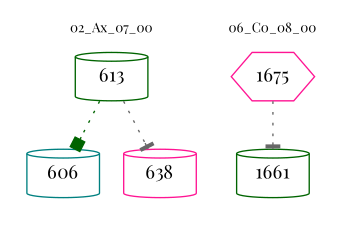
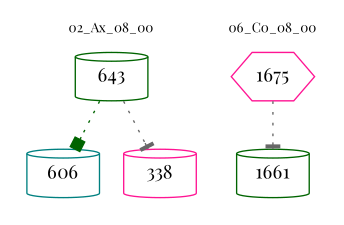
cluster "02_Ax_07_00": label "02_Ax_07_00" -> "02_Ax_08_00"
node "613": label "613" -> "643"
node "638": label "638" -> "338"
